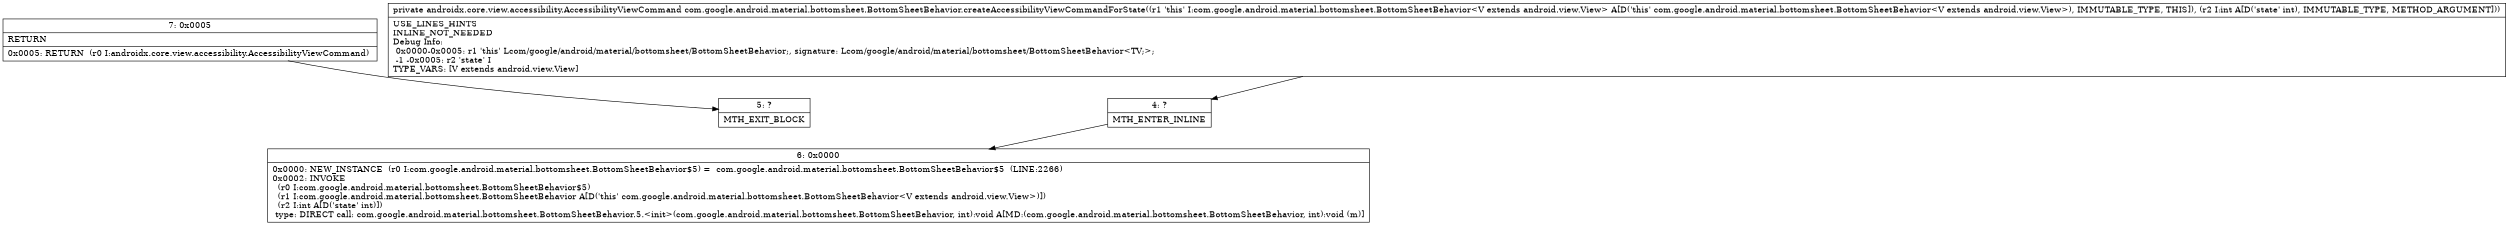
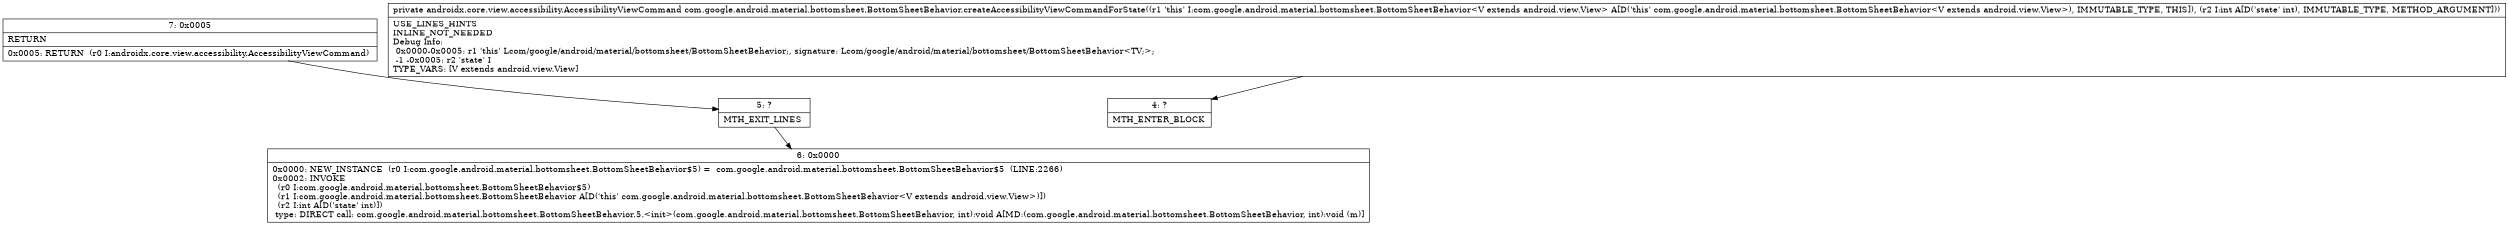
node "5: ?": text "MTH_EXIT_BLOCK" -> "MTH_EXIT_LINES"
node "4: ?": text "MTH_ENTER_INLINE" -> "MTH_ENTER_BLOCK"
edge "4: ?" -> "6: 0x0000": now "5: ?" -> "6: 0x0000"
